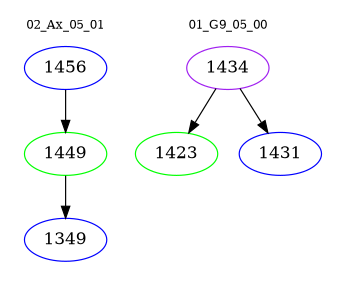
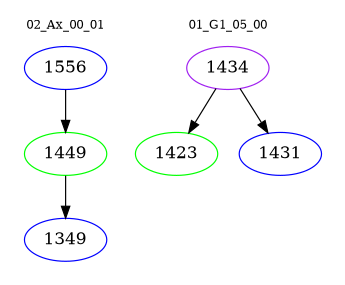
cluster "02_Ax_05_01": label "02_Ax_05_01" -> "02_Ax_00_01"
cluster "01_G9_05_00": label "01_G9_05_00" -> "01_G1_05_00"
node "1456": label "1456" -> "1556"
